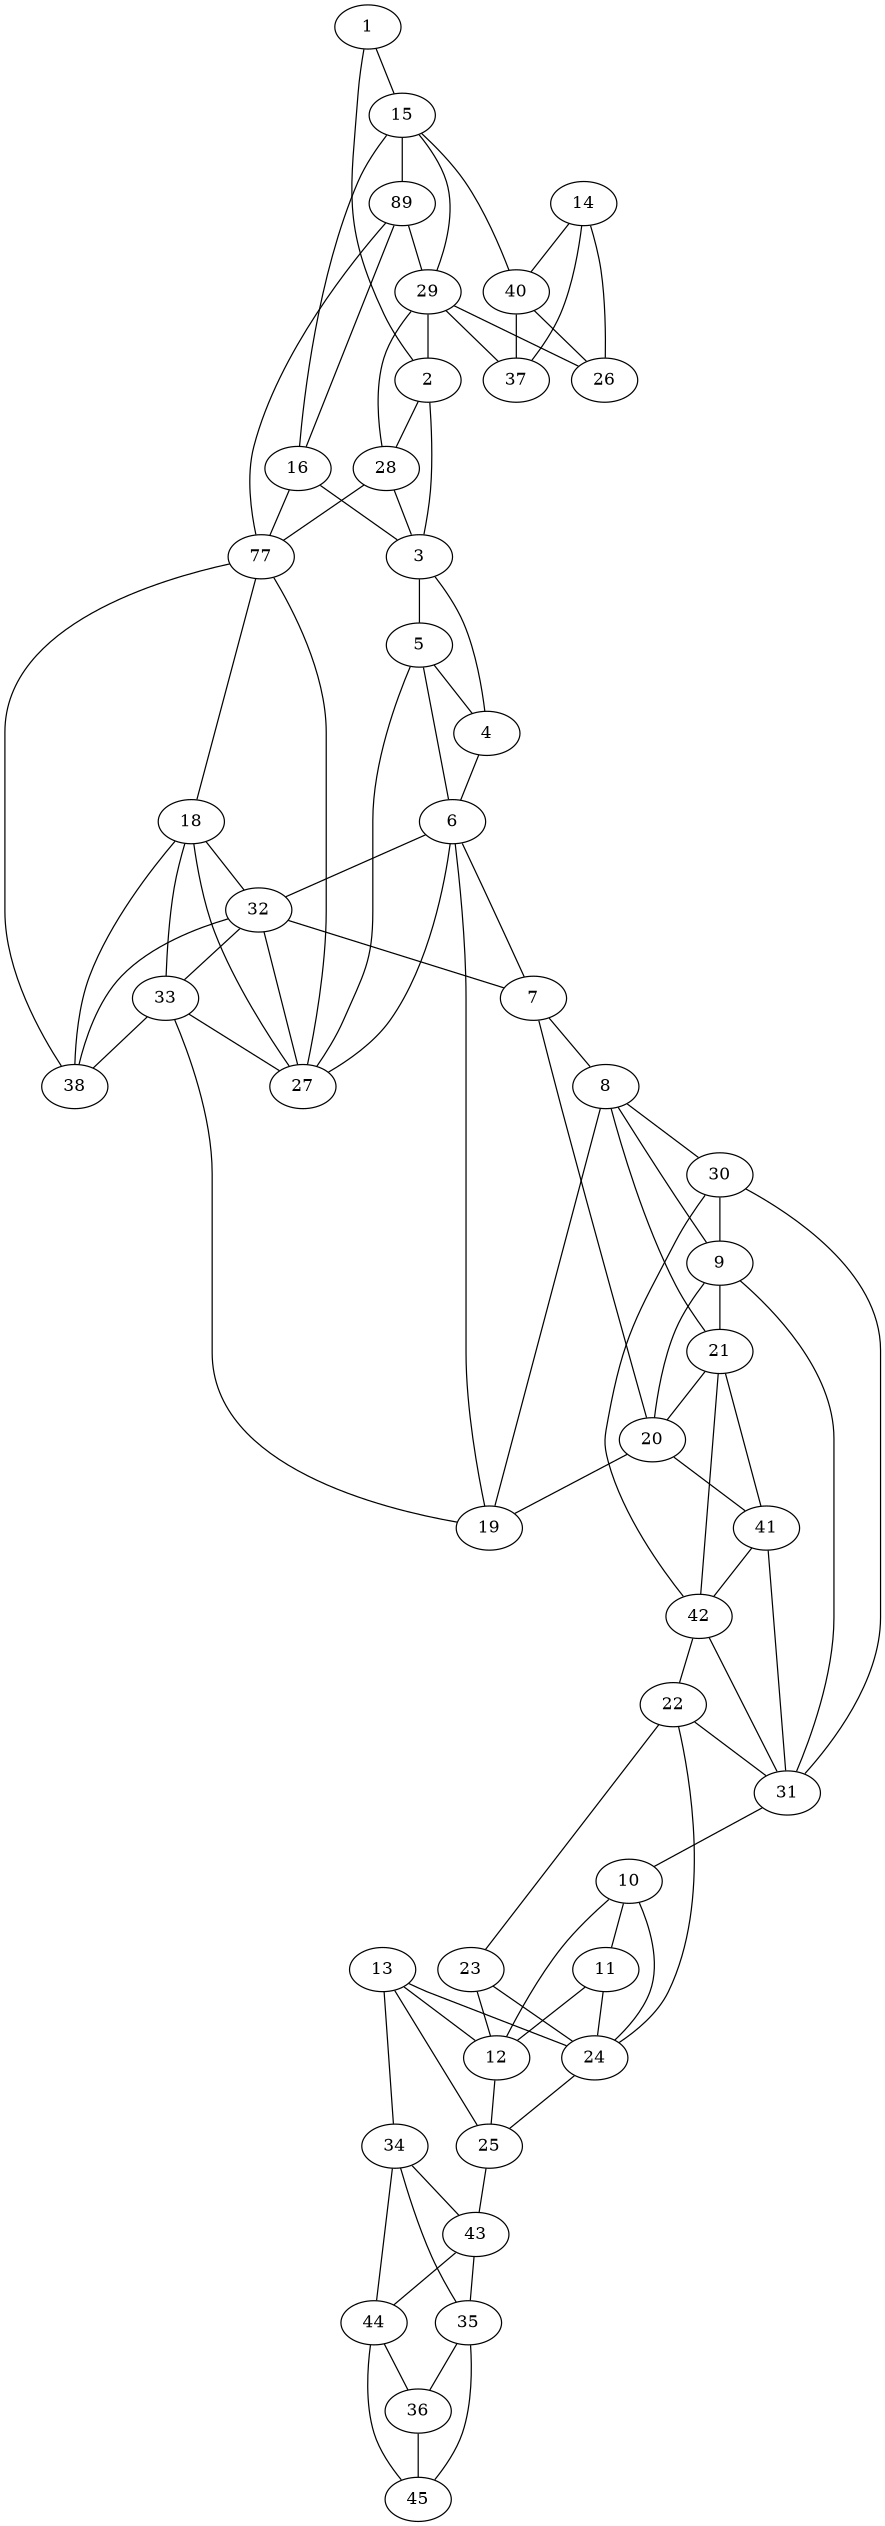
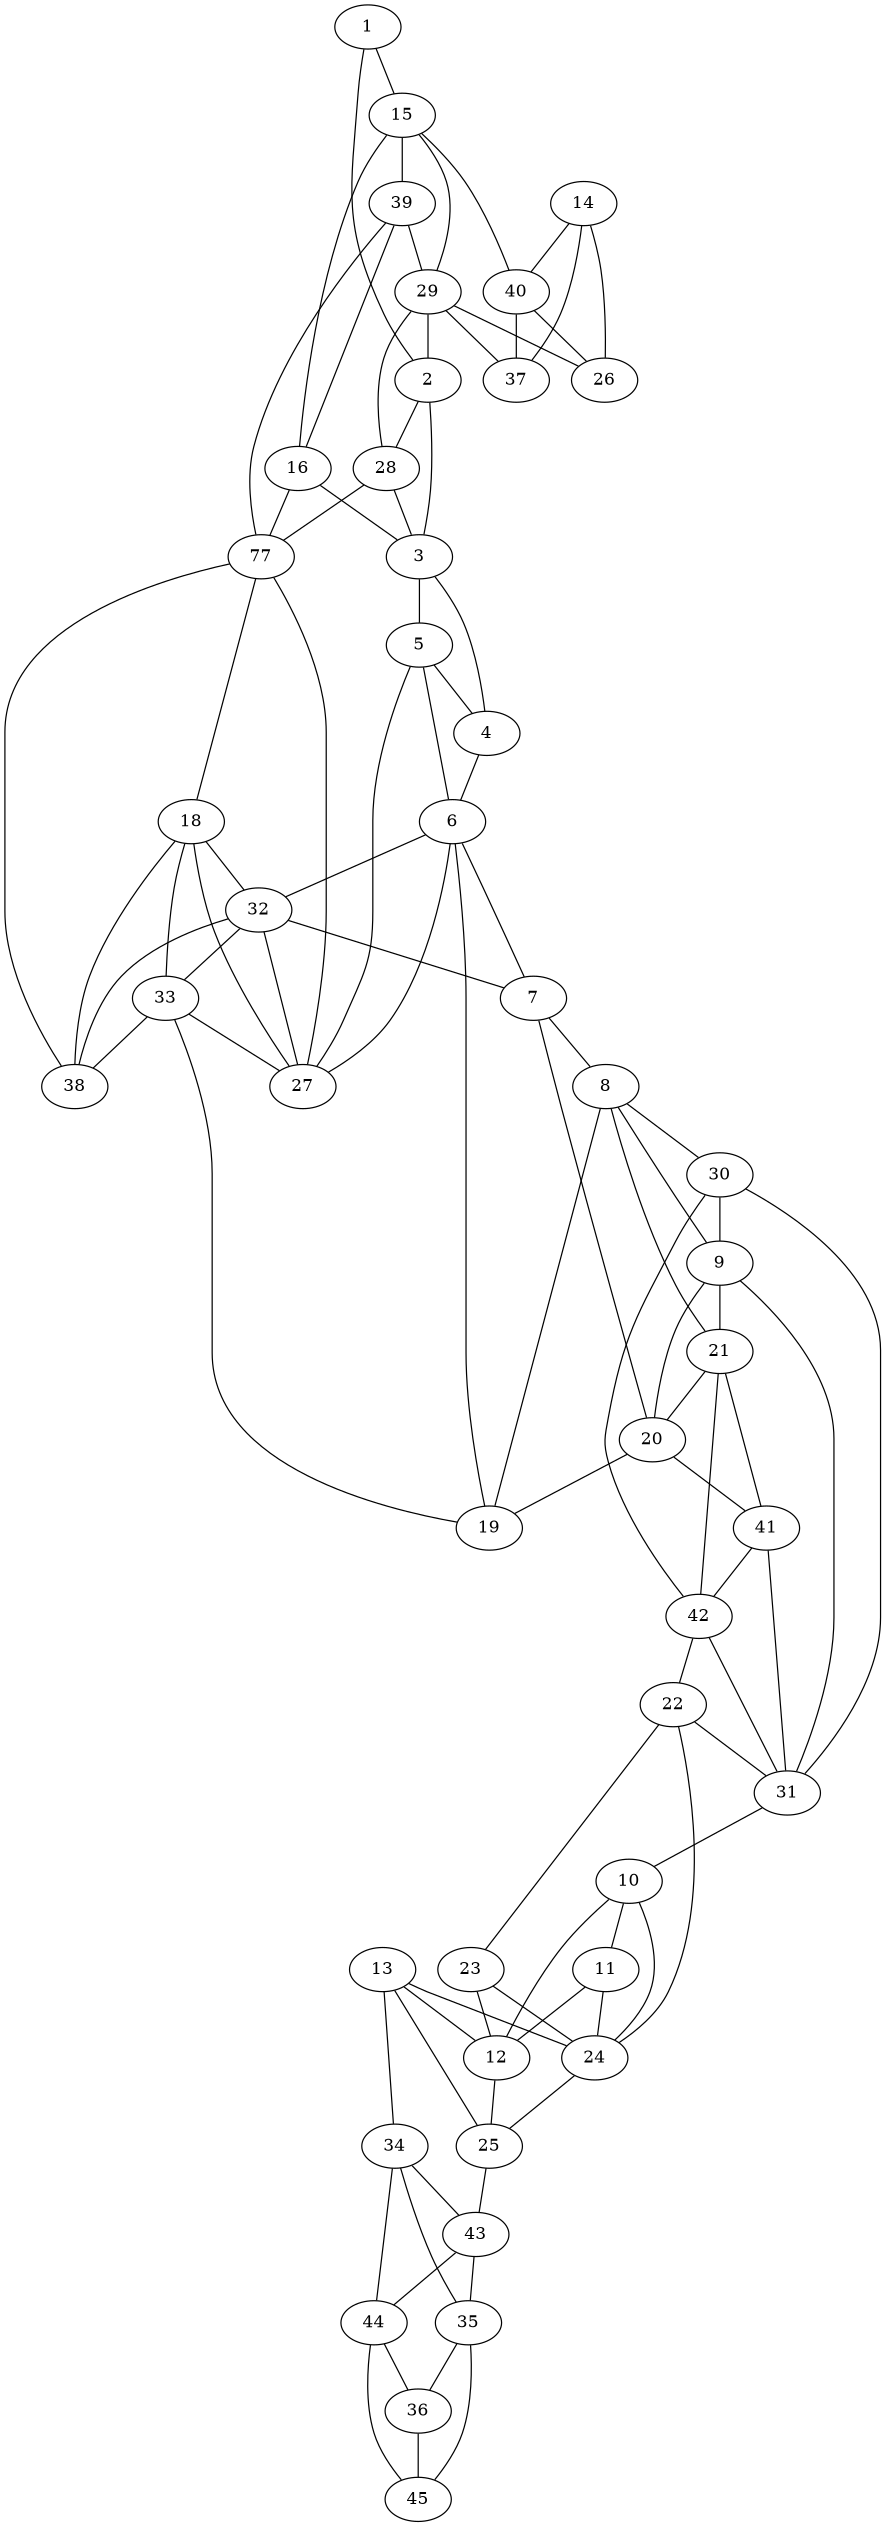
node "89": label "89" -> "39"
